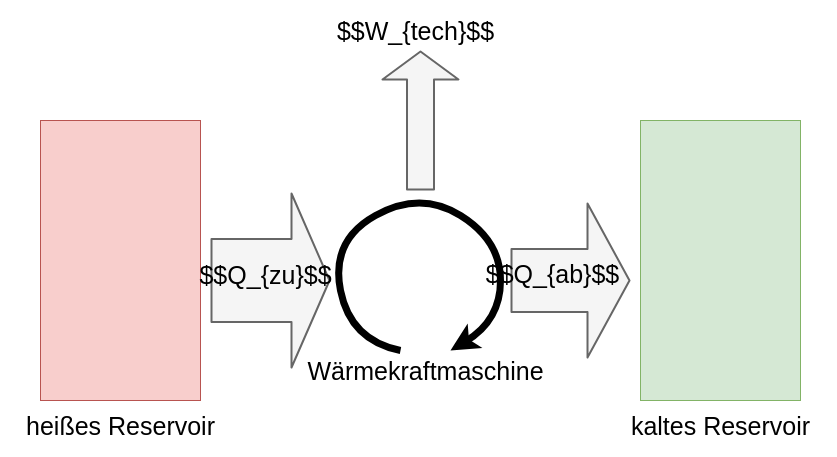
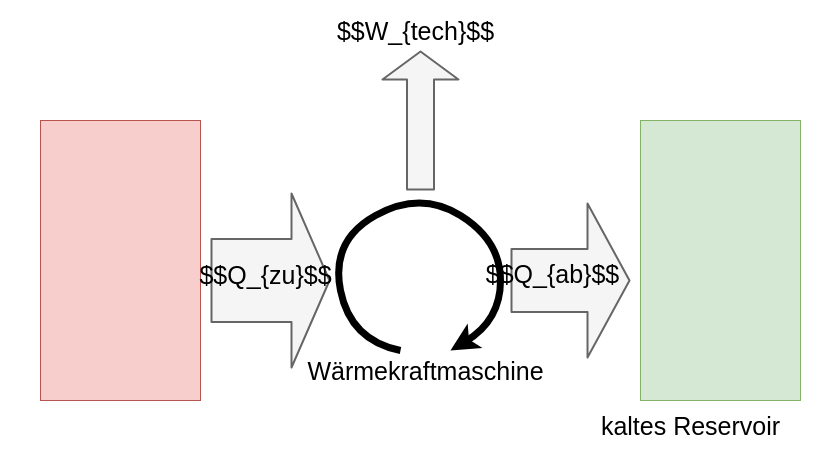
node "heißes Reservoir": removed
node "kaltes Reservoir": moved (721, 426) -> (691, 426)
